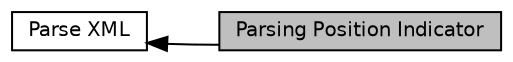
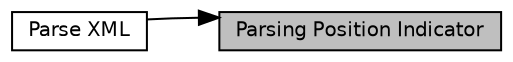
edge "Parsing Position Indicator" -> "Parse XML": reversed
